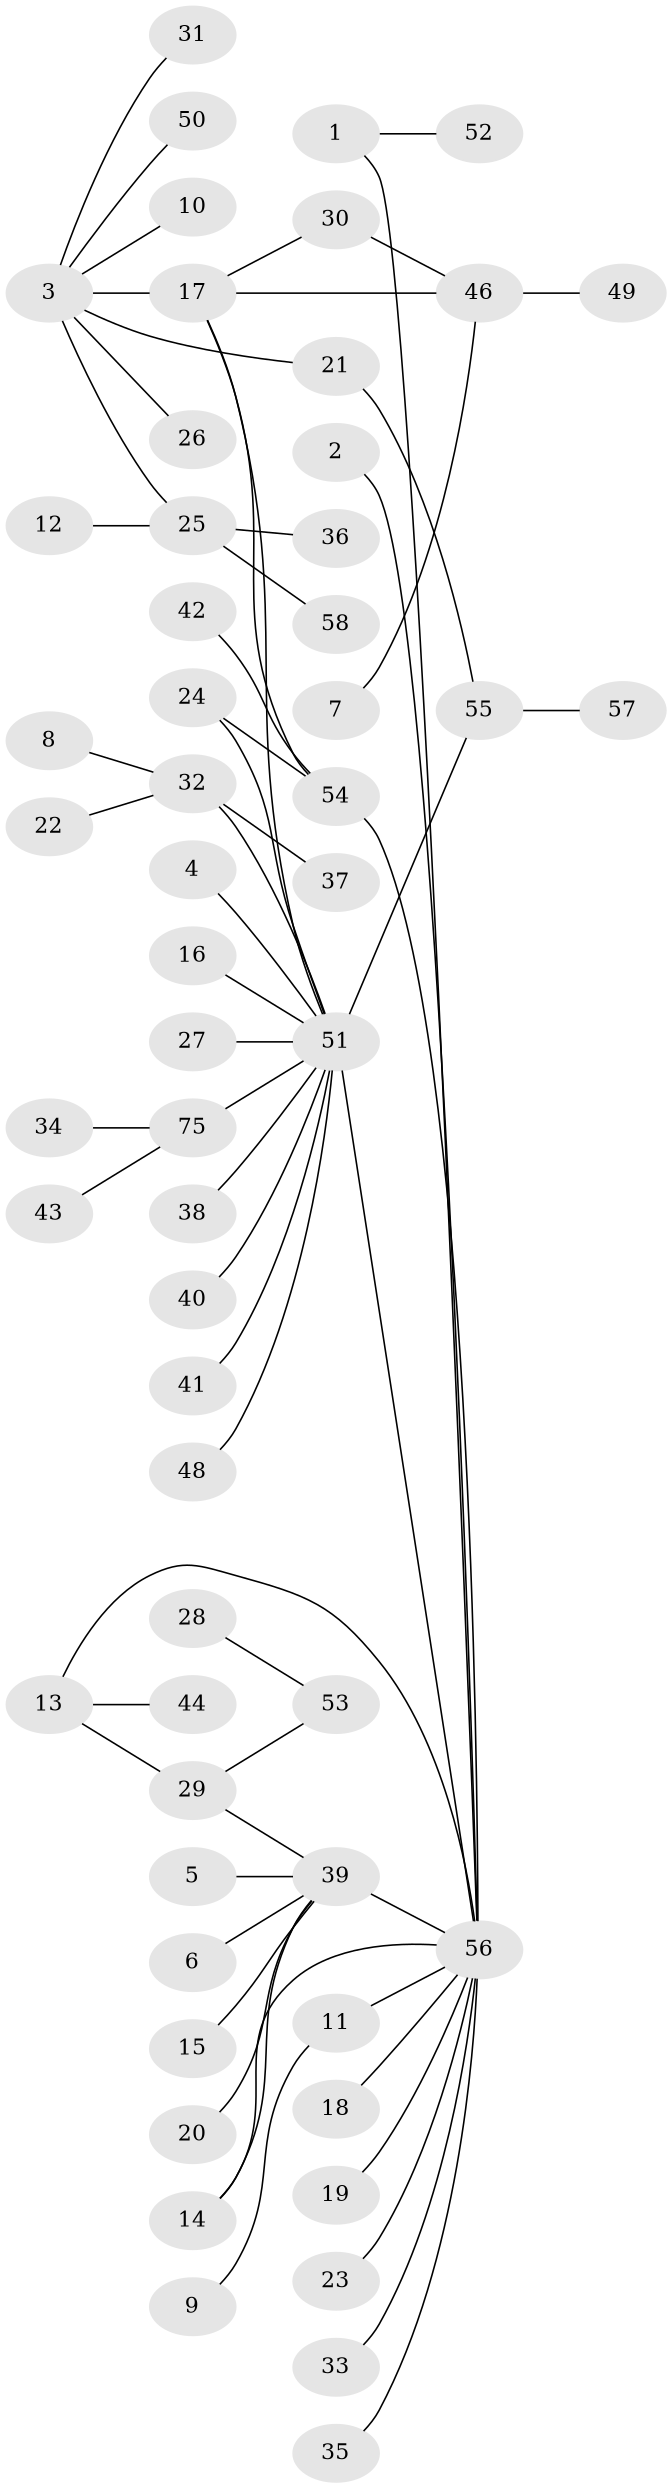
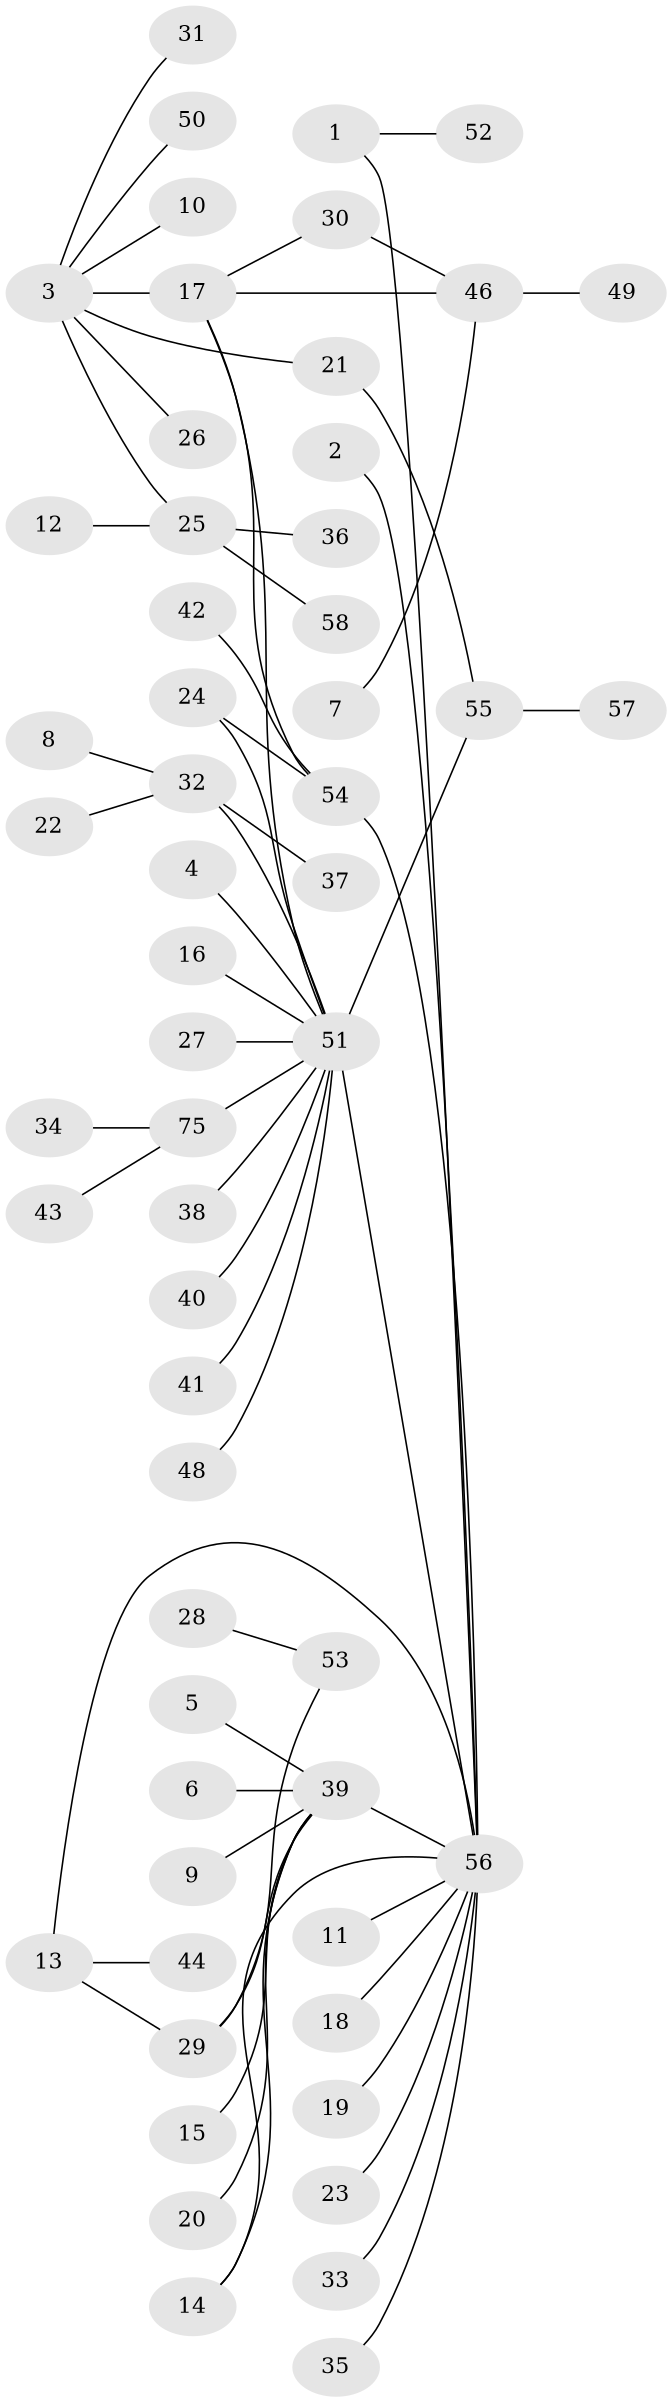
edge "11" -- "9": now "39" -- "9"
